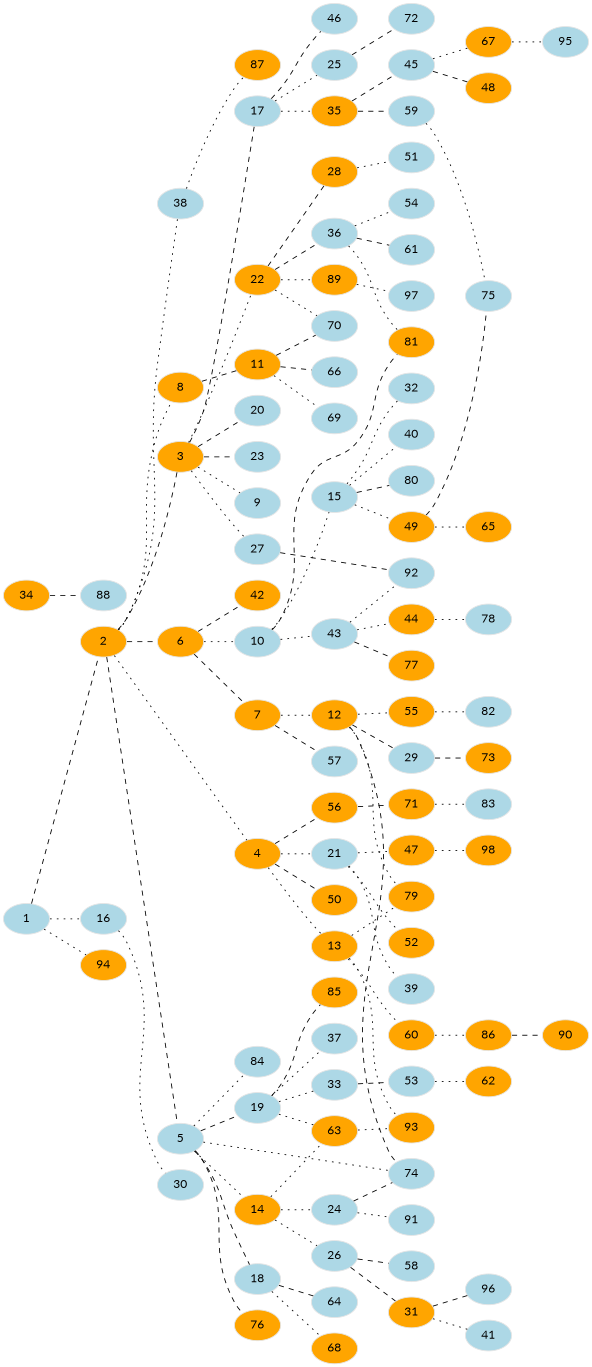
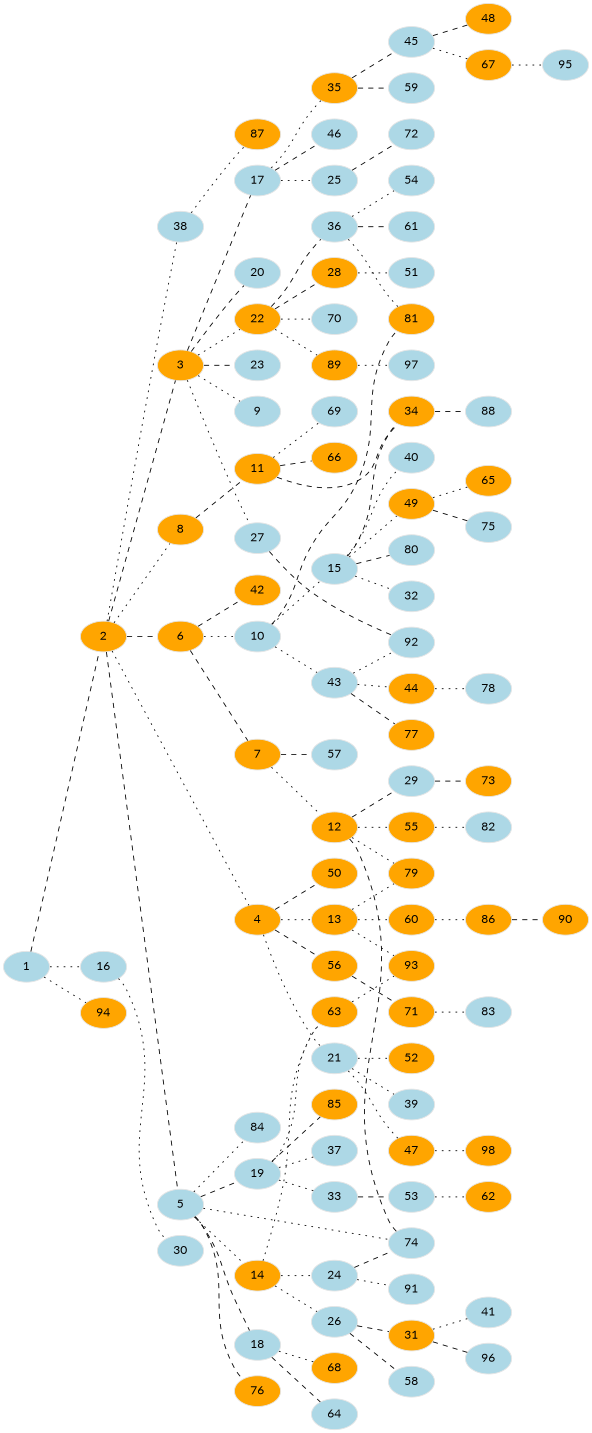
edge "59" -- "75": removed
edge "70" -- "11": now "34" -- "11"
node "66": fillcolor lightblue -> orange
edge "34" -- "15": added
